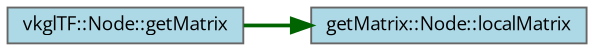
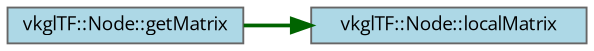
node "getMatrix::Node::localMatrix": label "getMatrix::Node::localMatrix" -> "vkglTF::Node::localMatrix"
